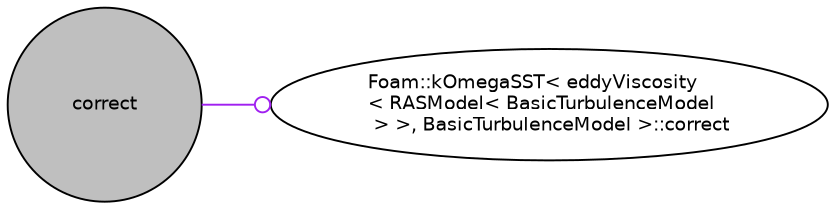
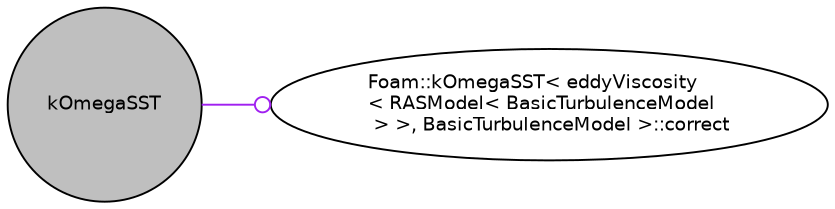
node "correct": label "correct" -> "kOmegaSST"
